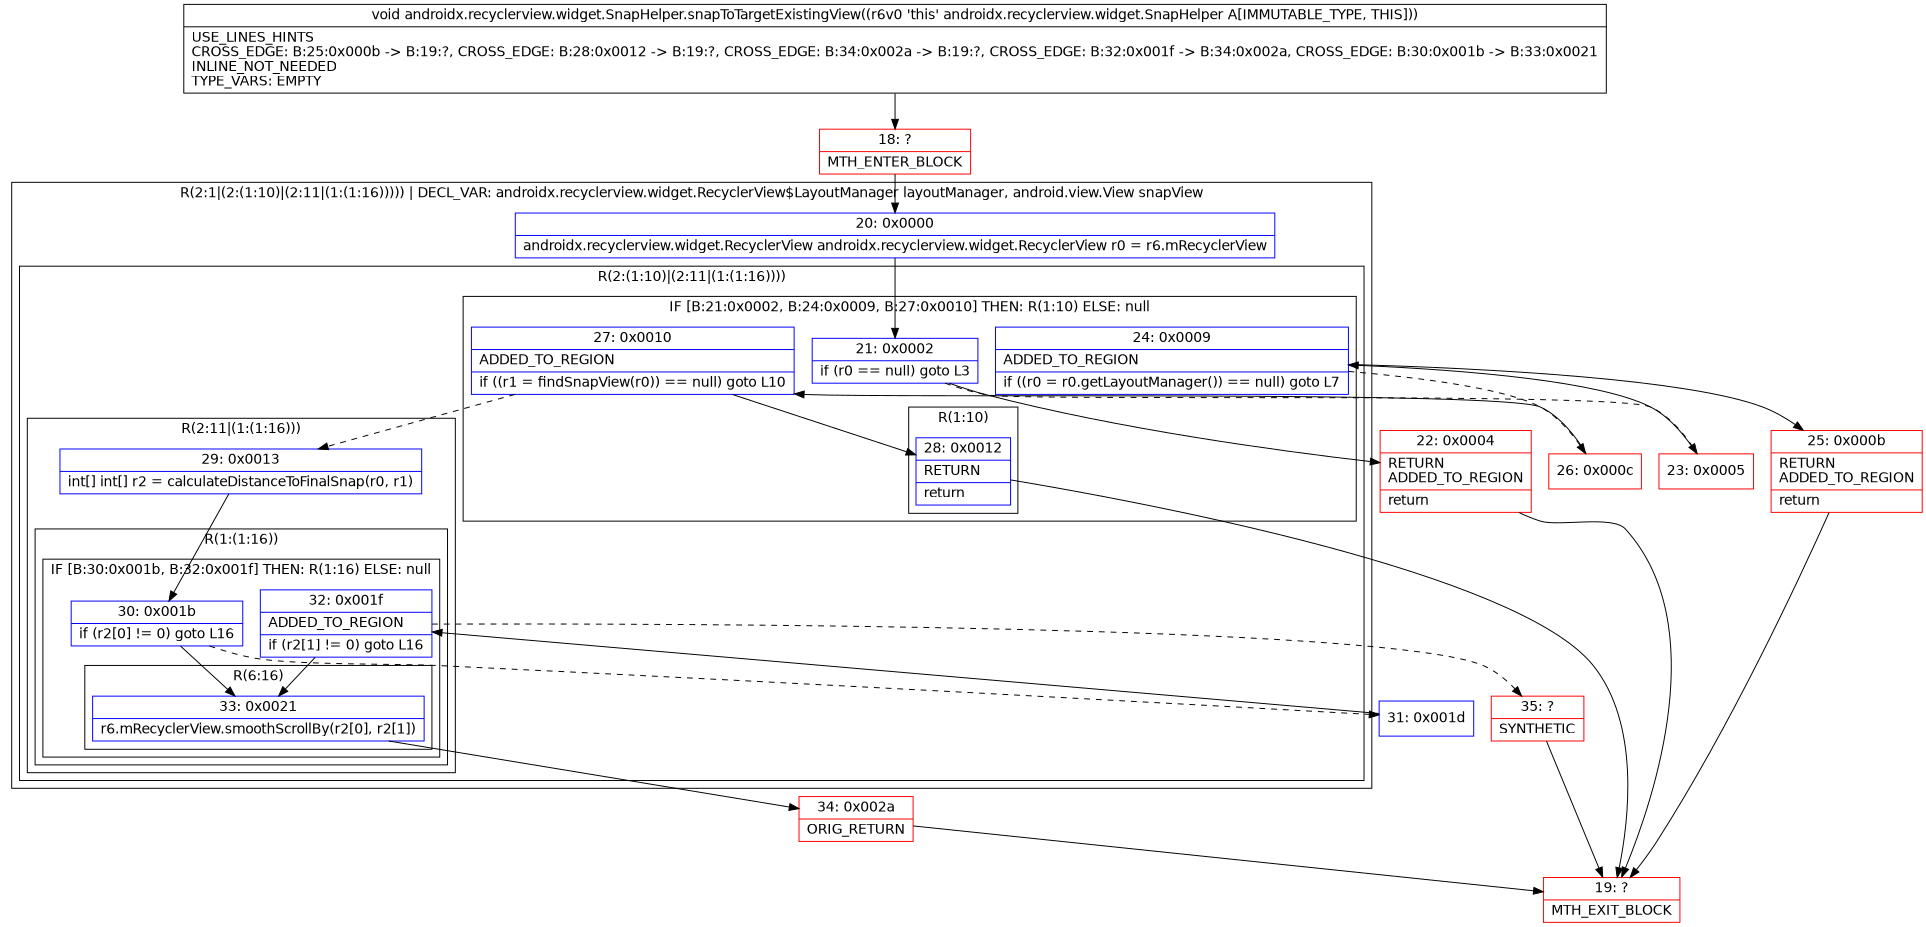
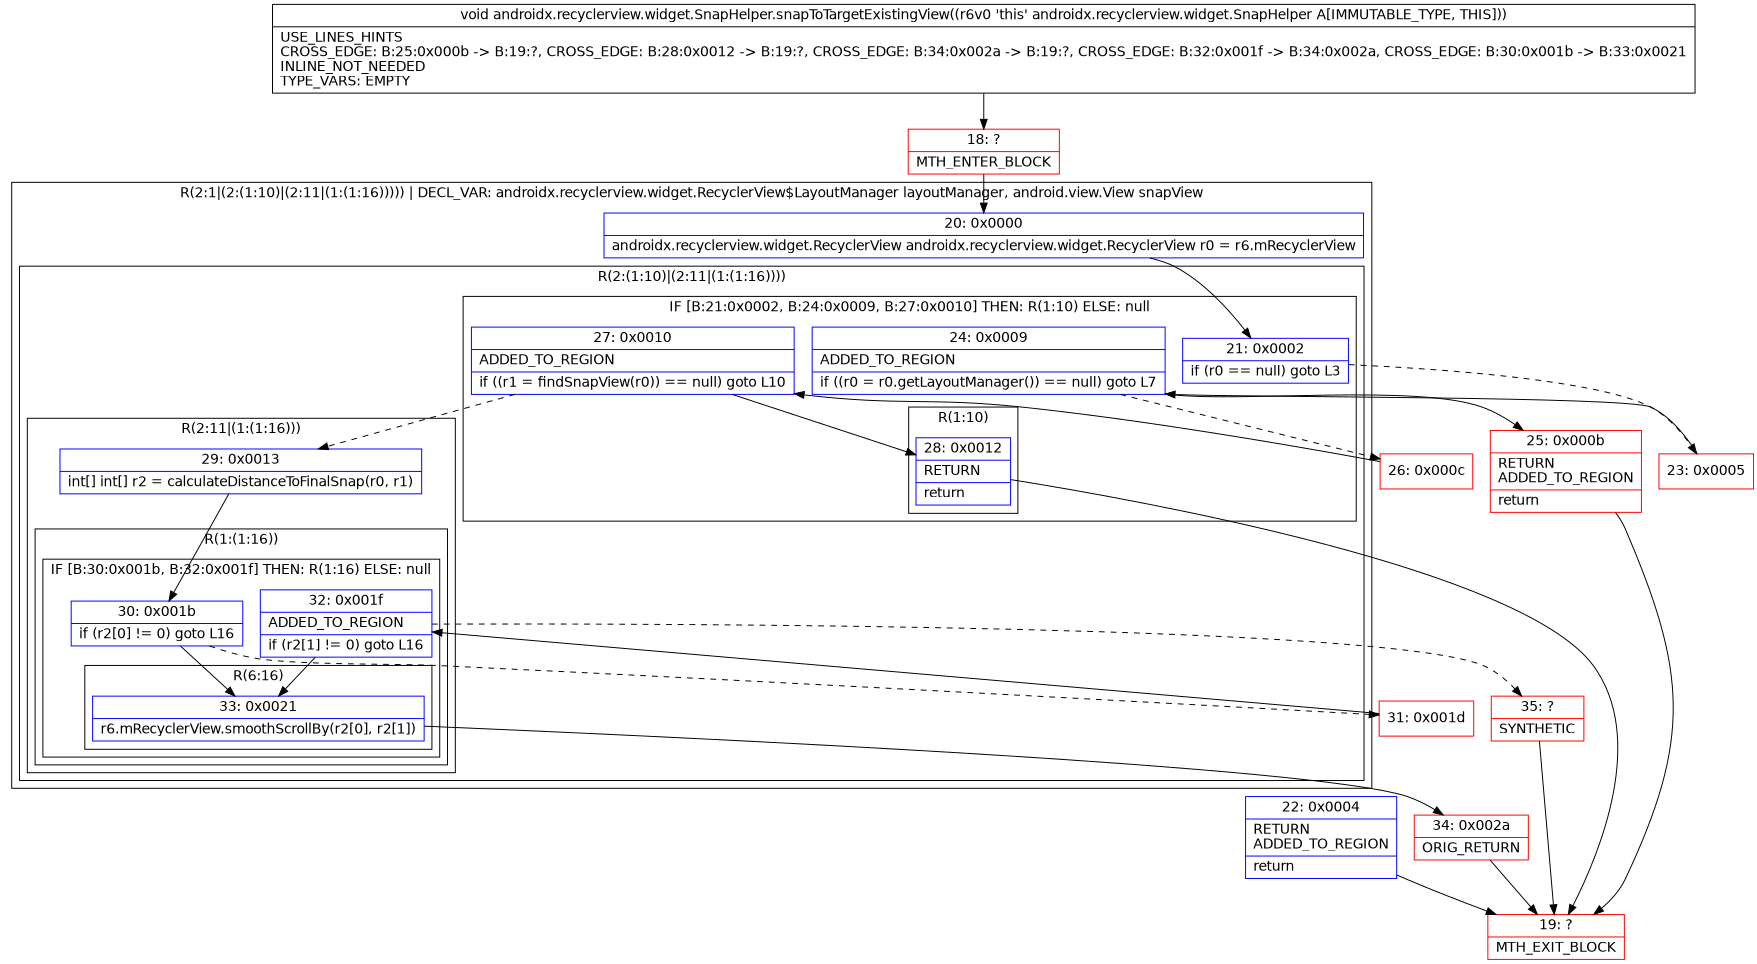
edge "21: 0x0002" -> "22: 0x0004": removed
node "22: 0x0004": color red -> blue
node "31: 0x001d": color blue -> red
